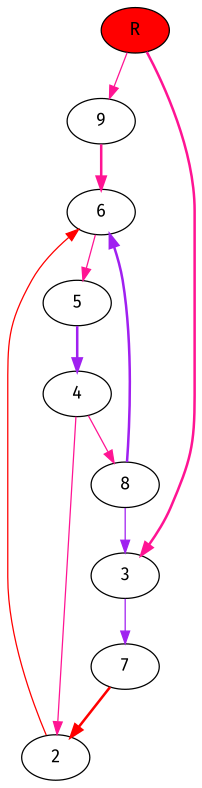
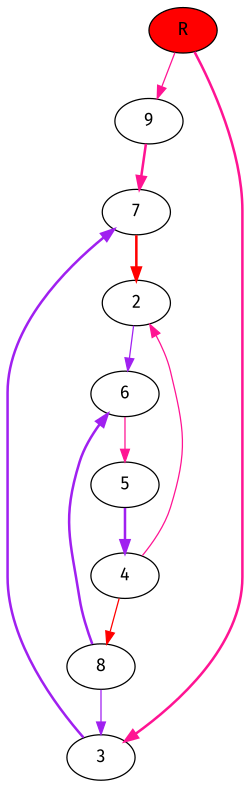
edge "9" -> "6": now "9" -> "7"
edge "4" -> "8": color deeppink -> red
edge "2" -> "6": color red -> purple
edge "3" -> "7": style solid -> bold
